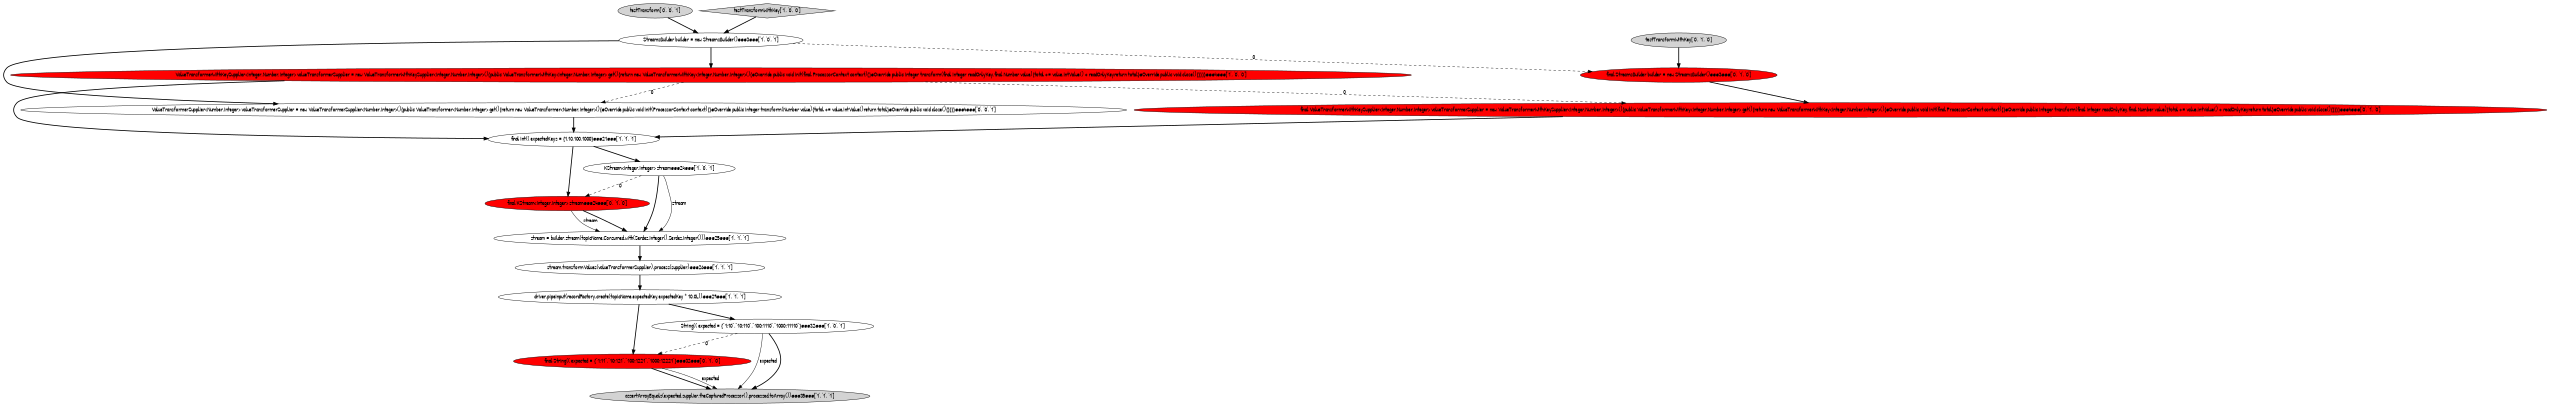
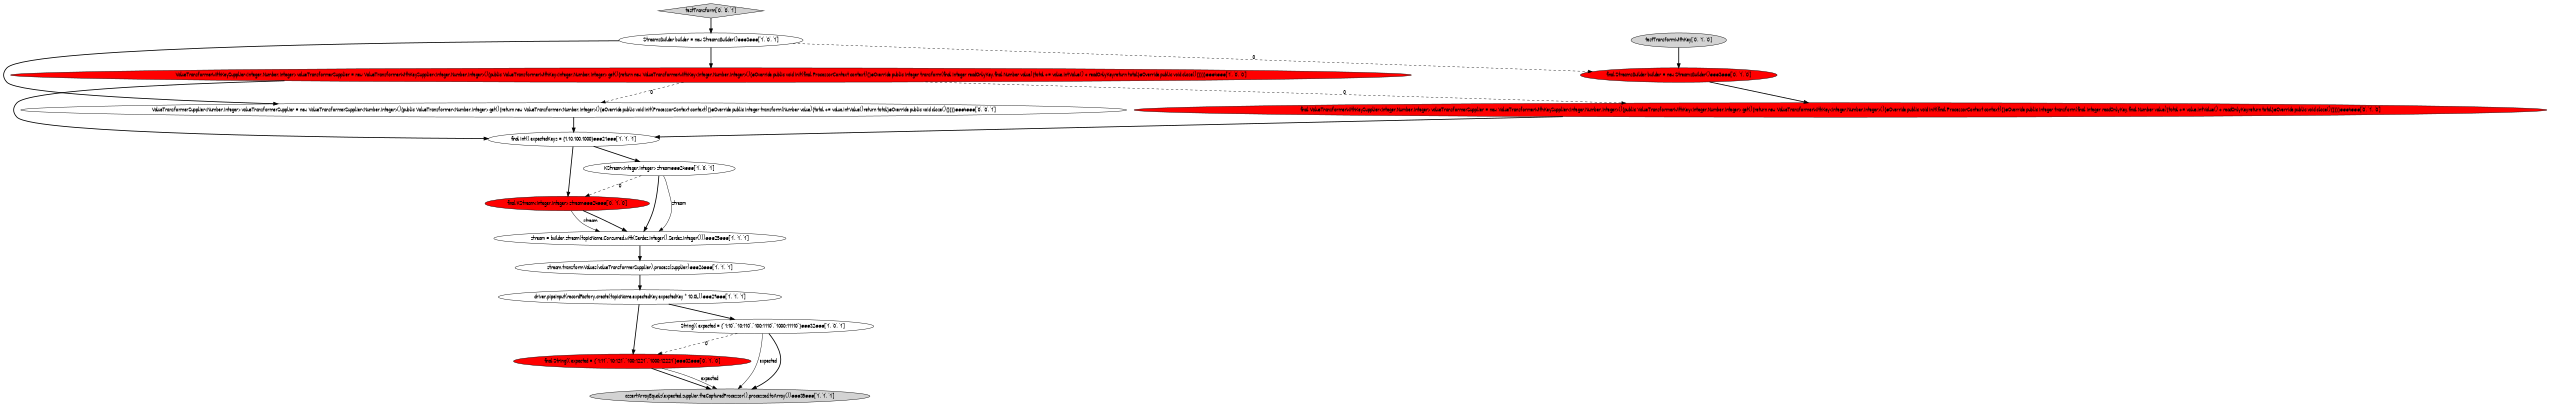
node "testTransform['0', '0', '1']": shape ellipse -> diamond
node "testTransformWithKey['1', '0', '0']": removed
